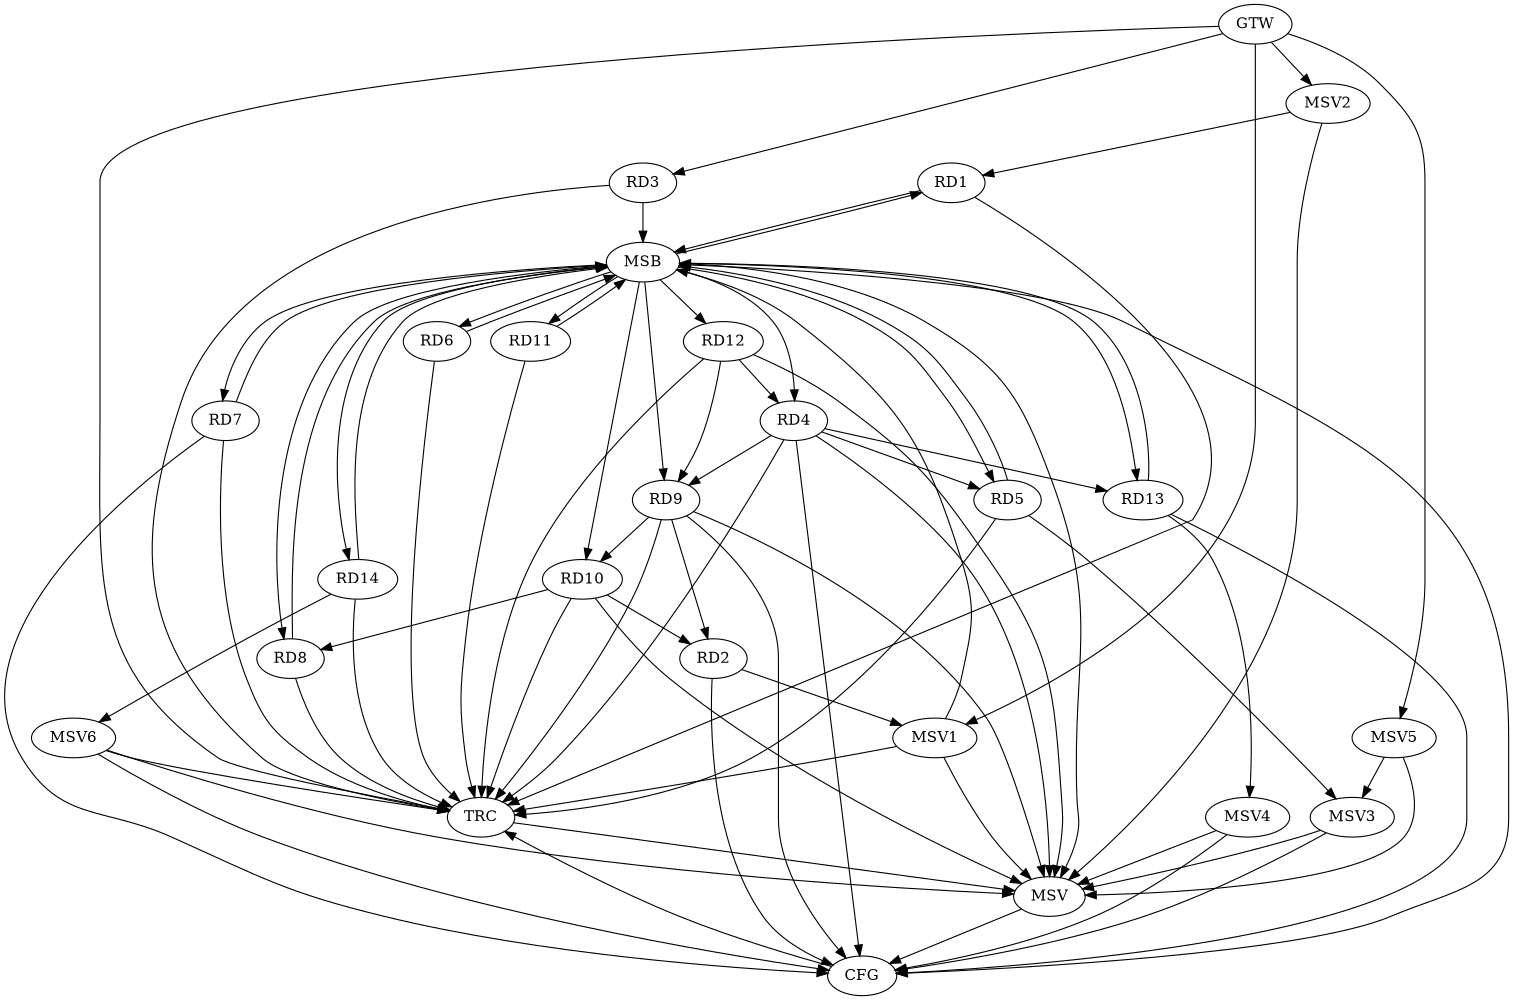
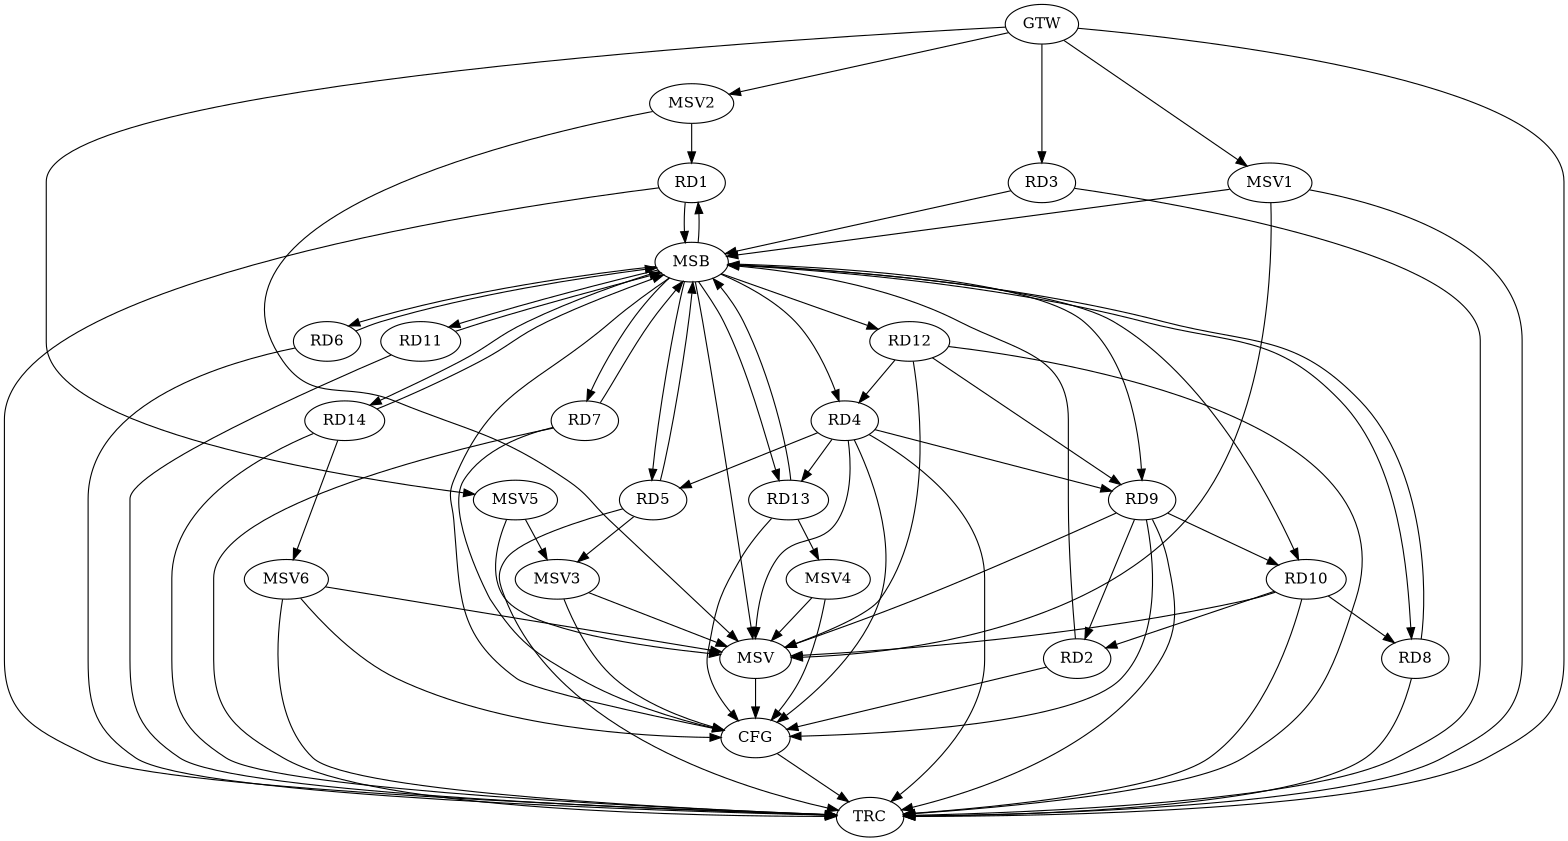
edge "RD2" -> "MSV1": now "RD2" -> "MSB"
edge "TRC" -> "MSV": removed
